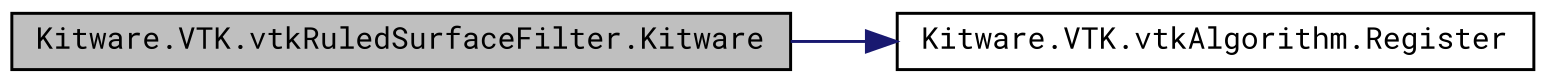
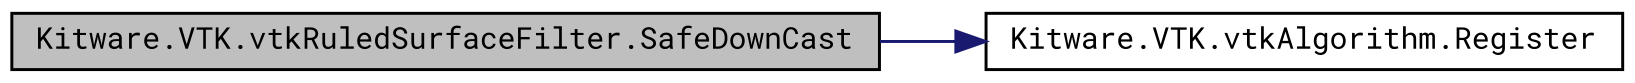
node "Kitware.VTK.vtkRuledSurfaceFilter.Kitware": label "Kitware.VTK.vtkRuledSurfaceFilter.Kitware" -> "Kitware.VTK.vtkRuledSurfaceFilter.SafeDownCast"
